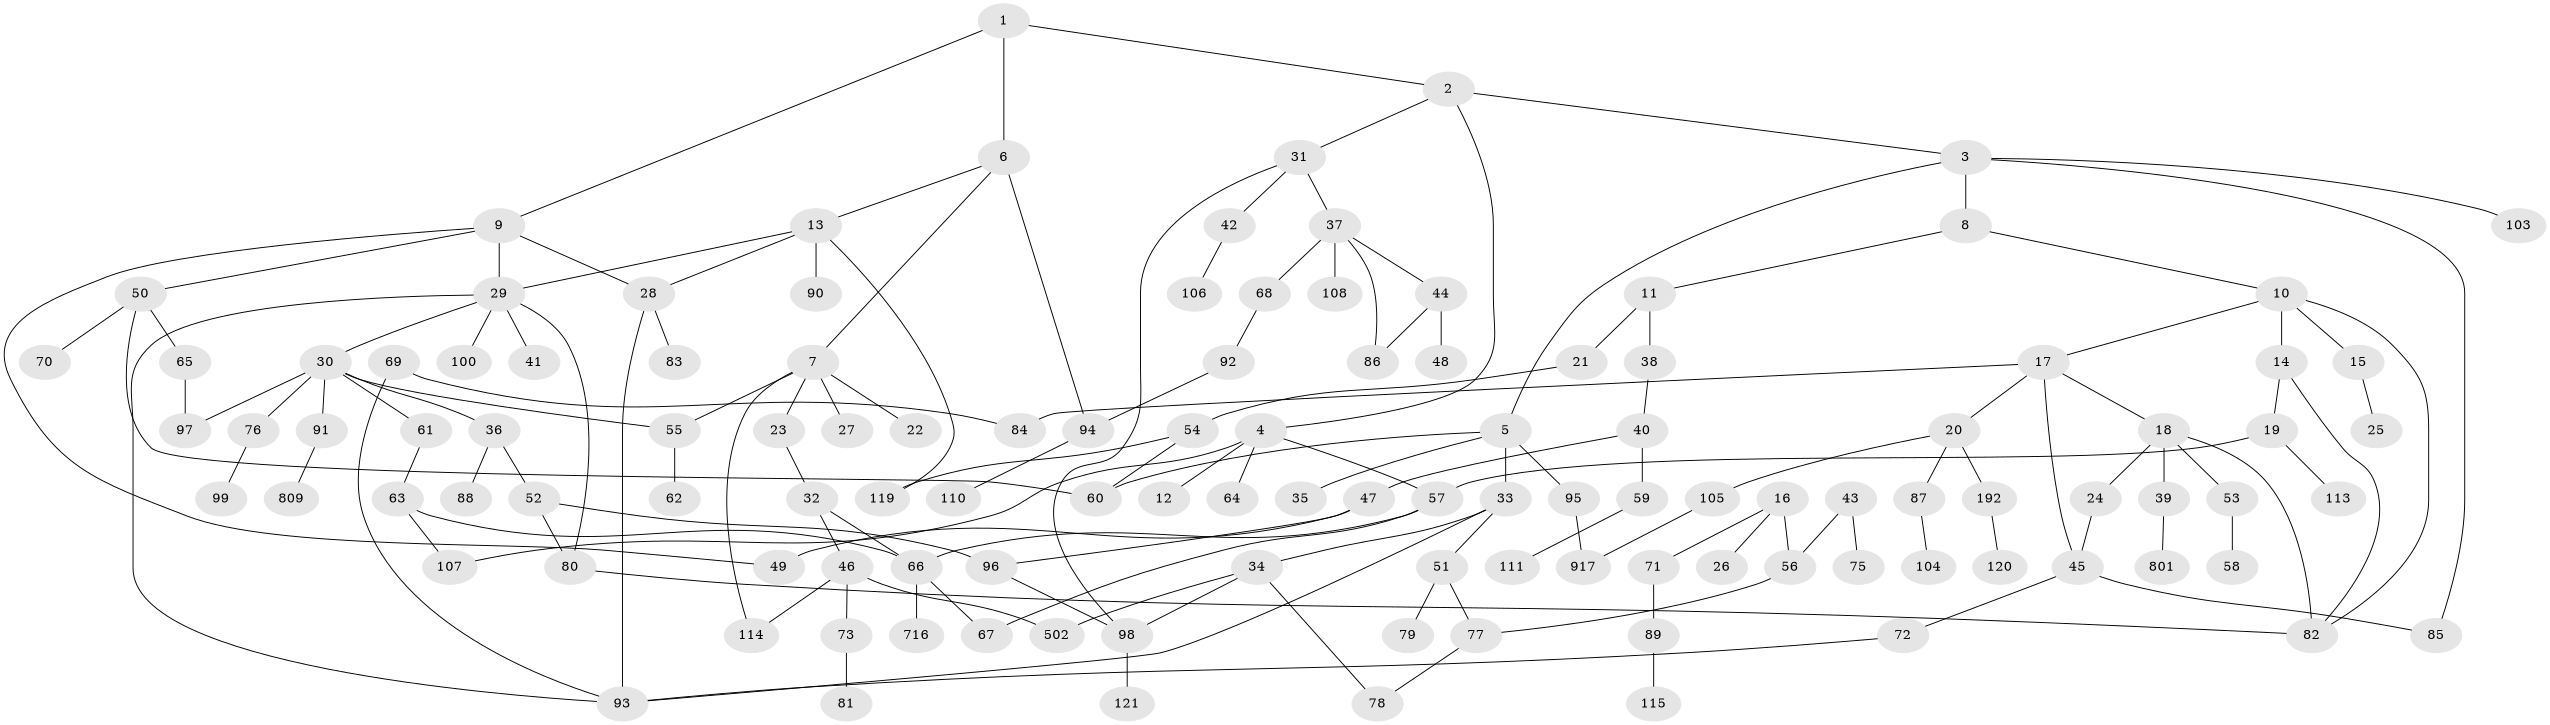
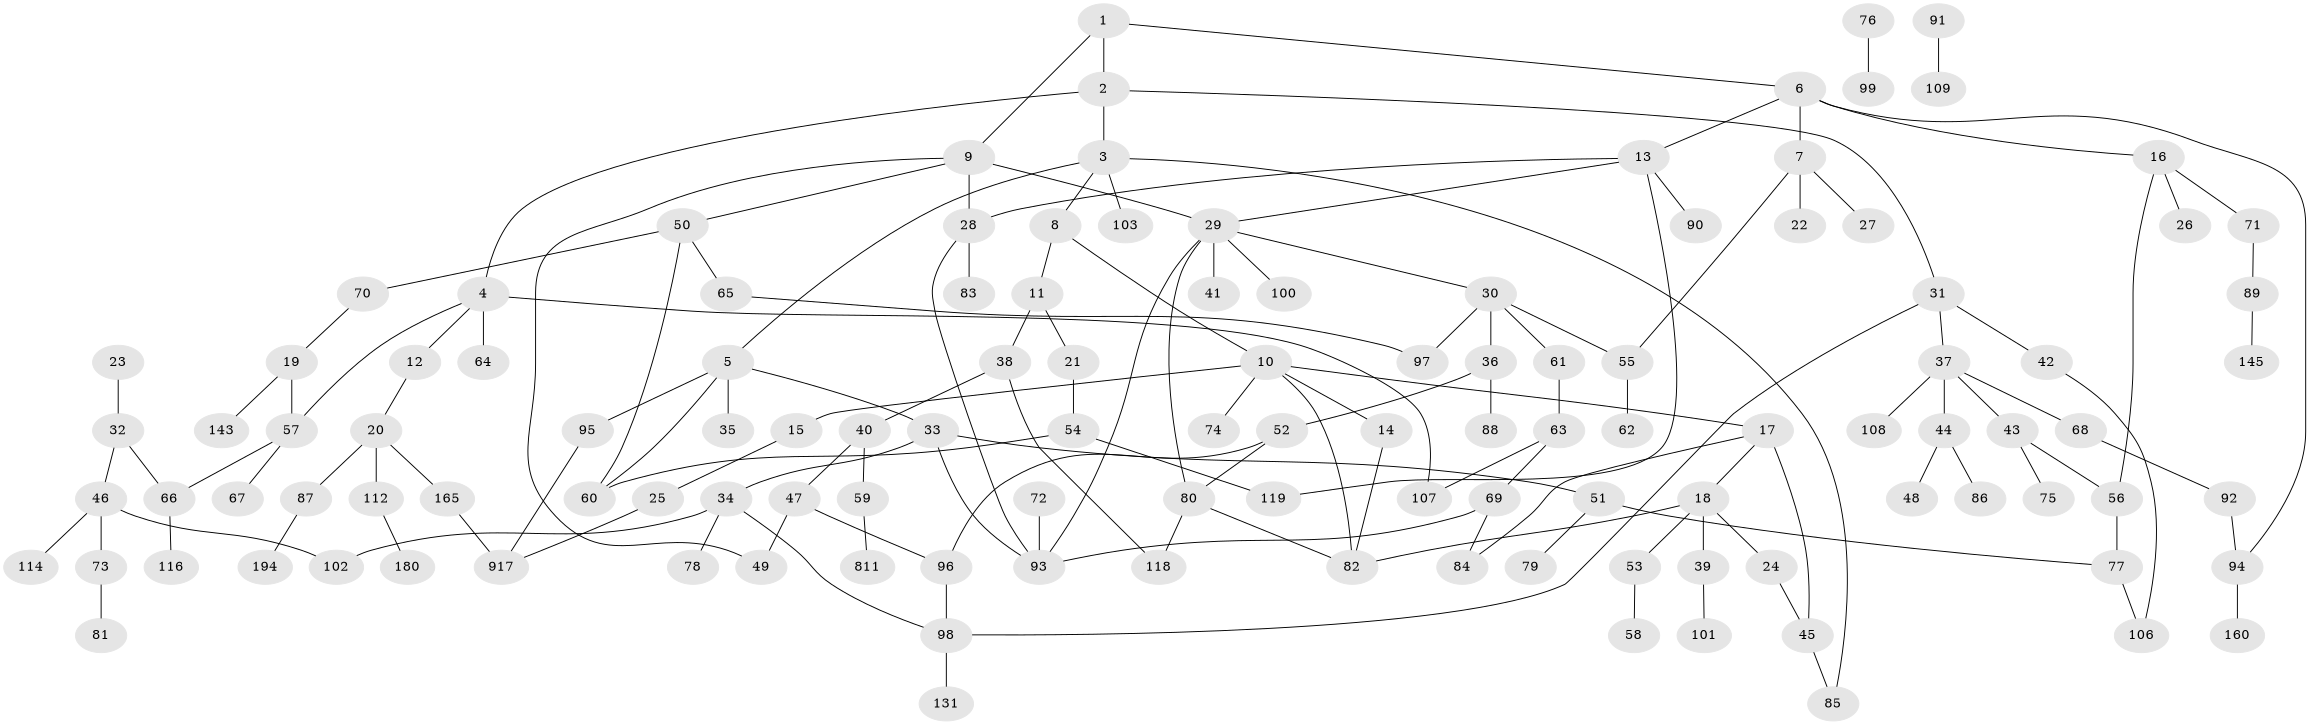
edge "6" -- "16": added
edge "37" -- "86": now "37" -- "43"
edge "14" -- "19": now "70" -- "19"
edge "30" -- "76": removed
edge "30" -- "91": removed
edge "7" -- "23": removed
edge "17" -- "20": now "12" -- "20"
node "74": added
edge "7" -- "114": removed
node "809": label "809" -> "109"
node "110": label "110" -> "160"
node "105": label "105" -> "165"
node "192": label "192" -> "112"
node "113": label "113" -> "143"
edge "63" -- "66": now "63" -- "69"
edge "25" -- "917": added
node "118": added
node "111": label "111" -> "811"
node "104": label "104" -> "194"
node "120": label "120" -> "180"
node "801": label "801" -> "101"
edge "45" -- "72": removed
edge "66" -- "67": removed
node "716": label "716" -> "116"
node "502": label "502" -> "102"
edge "77" -- "78": now "77" -- "106"
node "121": label "121" -> "131"
node "115": label "115" -> "145"
